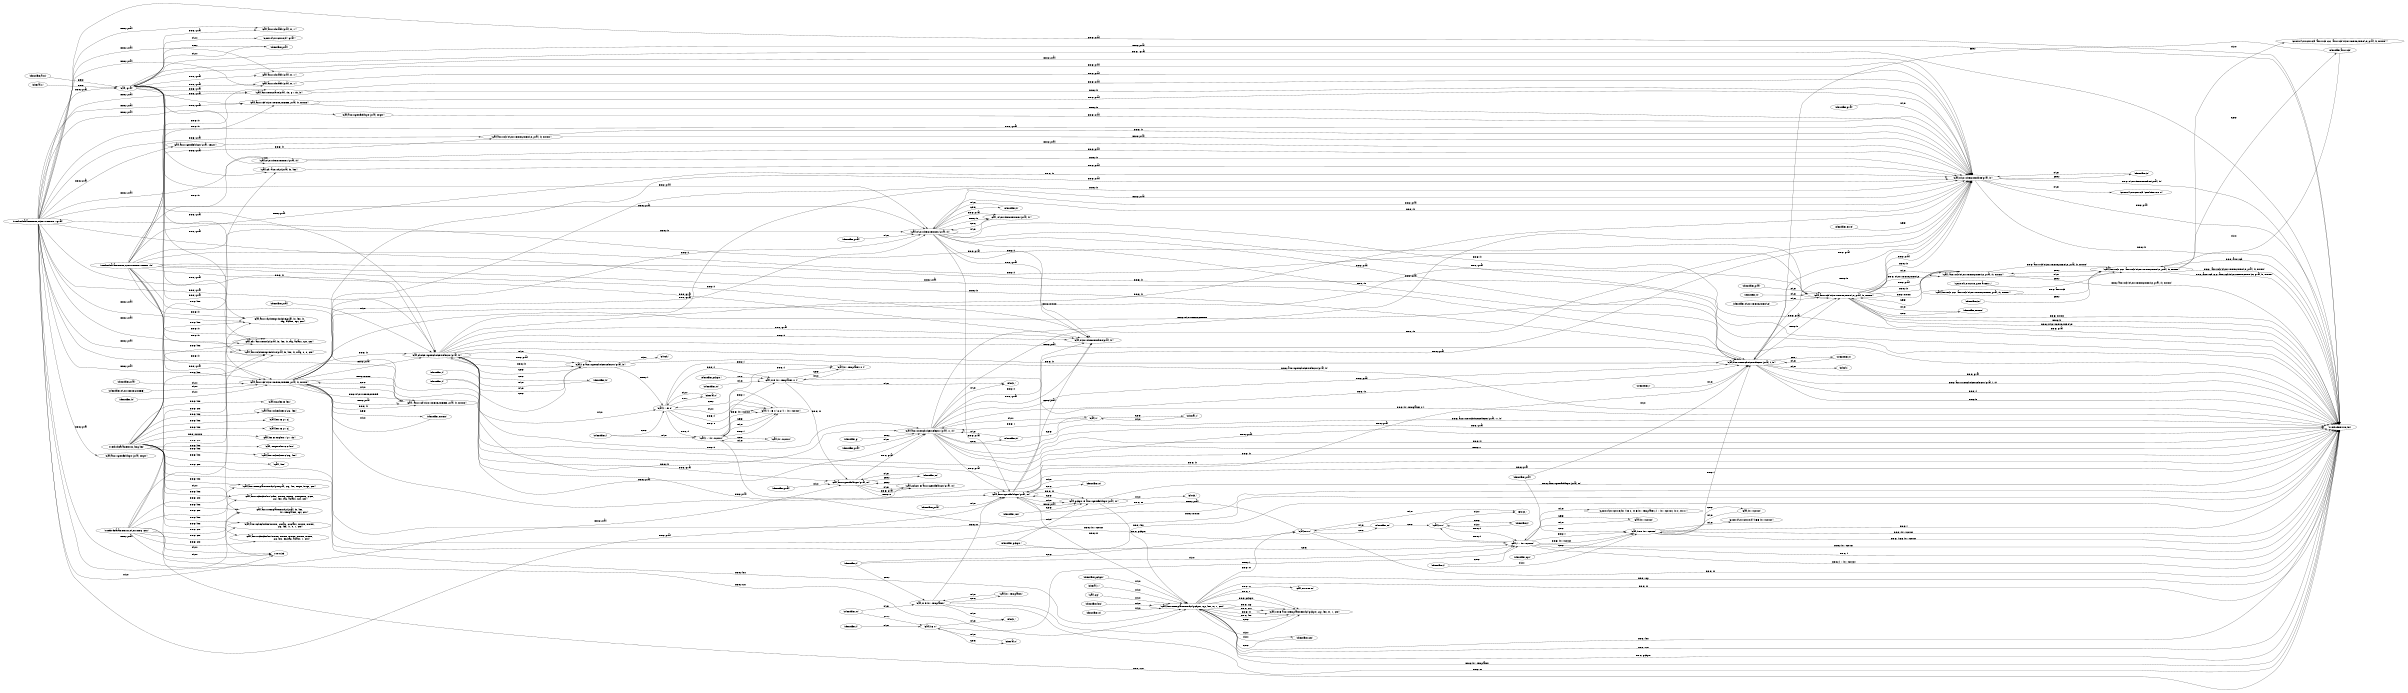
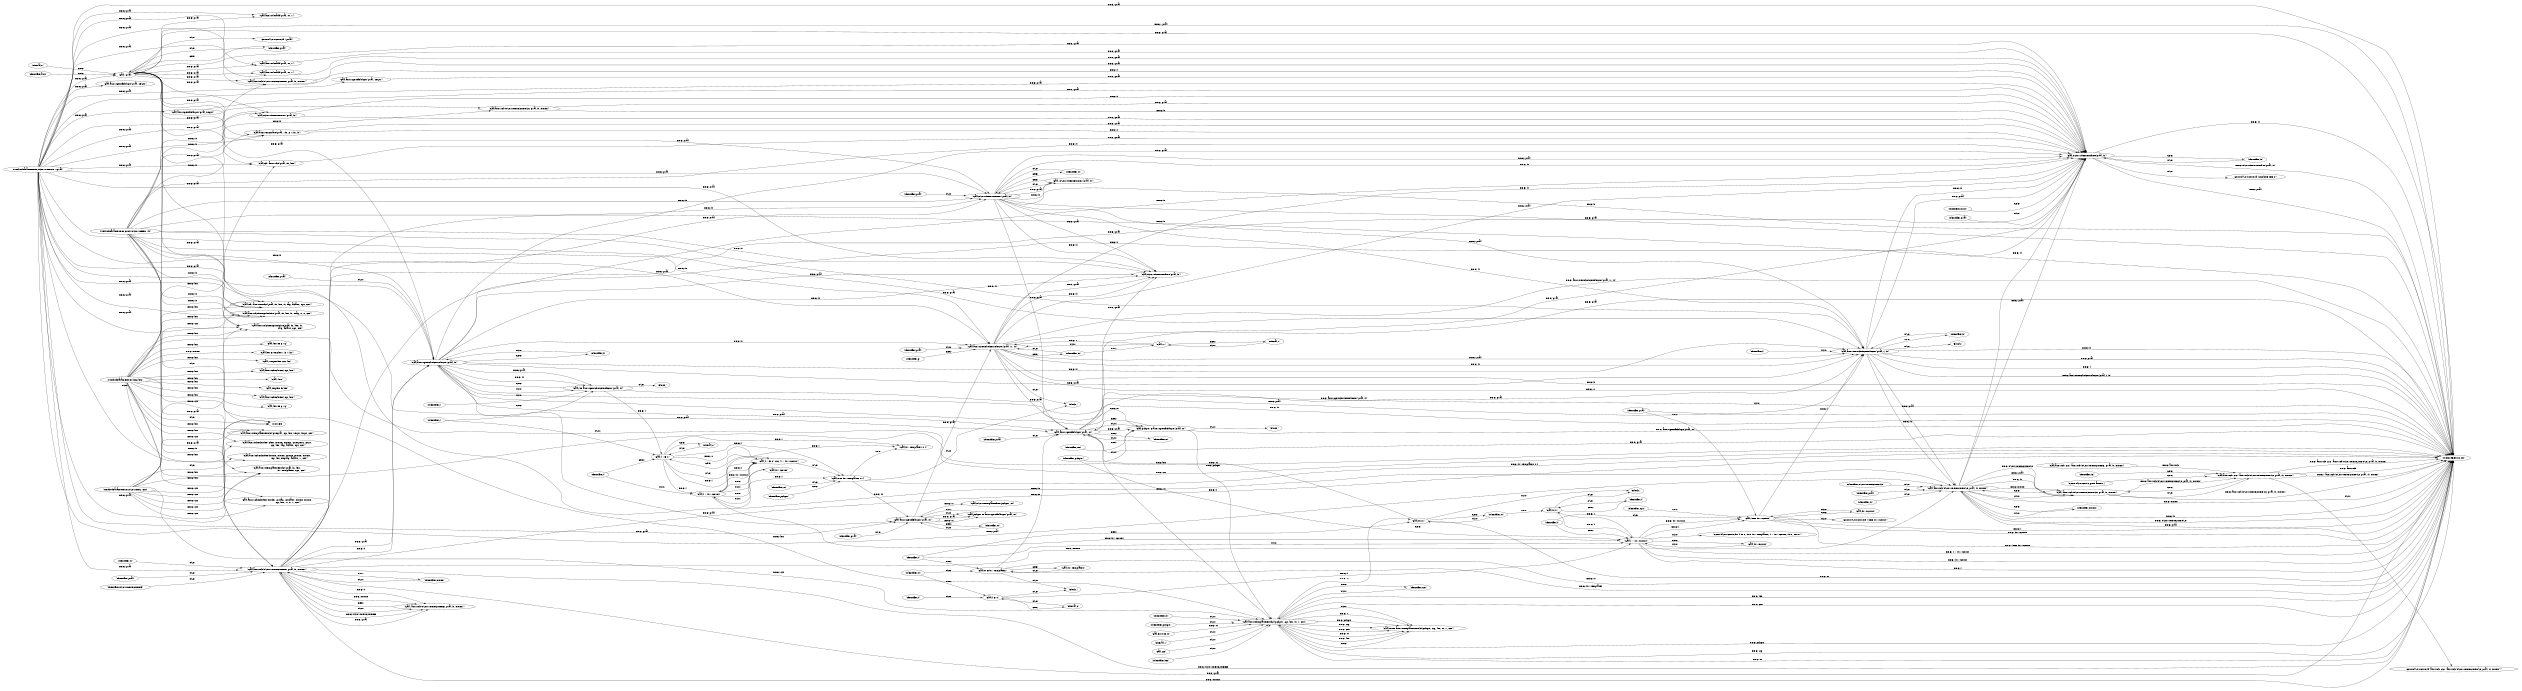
node "(Identifier,asn1_cb)": removed
edge "(MethodParameterIn,ASN1_VALUE **pval)" -> "(Call,cf->asn1_d2i(pval, in, len))": added, label "DDG: pval"
node "(MethodParameterIn,const NULL1_ITEM *it)": label "(MethodParameterIn,const NULL1_ITEM *it)" -> "(MethodParameterIn,const ASN1_ITEM *it)"
node "(Call,choice1_get_choice_selector(pval, it))": label "(Call,choice1_get_choice_selector(pval, it))" -> "(Call,asn1_get_choice_selector(pval, it))"
edge "(Call,it->templates + i)" -> "(Call,tt = it->templates + i)": now "(Call,(i >= 0) && (i < it->tcount))" -> "(Call,tt = it->templates + i)"
node "(Call,ASN1_template_free(pchptr, tt))": added
edge "(Call,asn1_template_ex_d2i(pchptr, &p, len, tt, 1, ctx))" -> "(Call,errtt = tt)": reversed
